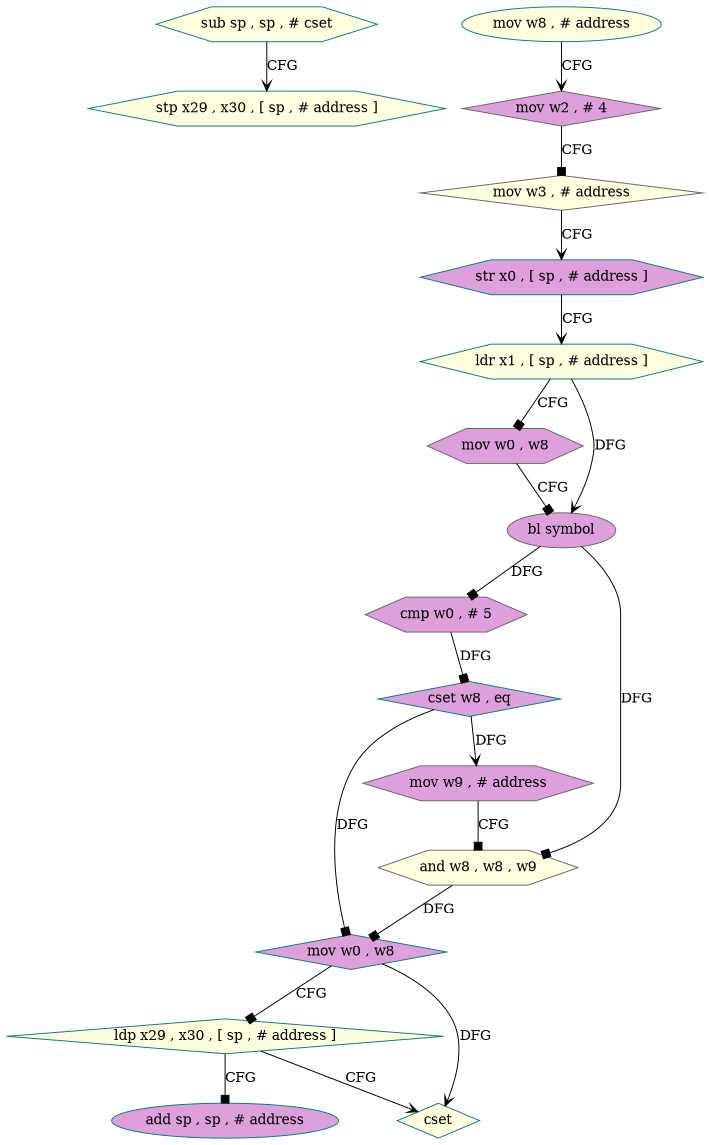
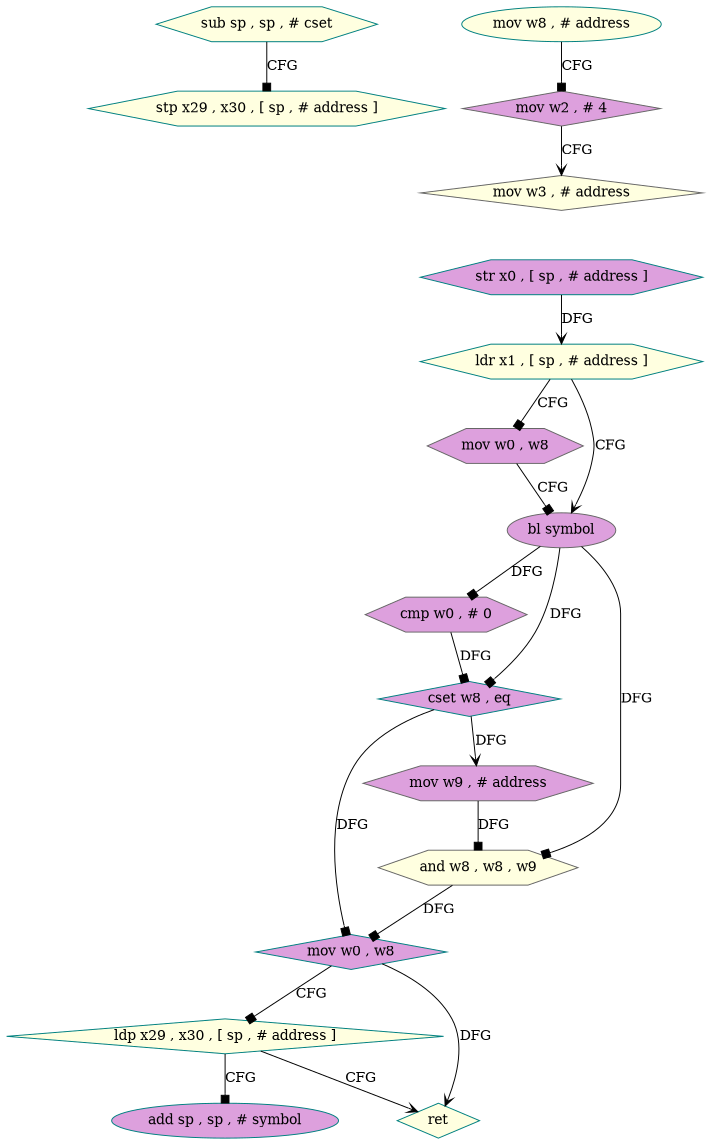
edge "sub sp , sp , # cset" -> "stp x29 , x30 , [ sp , # address ]": arrowhead vee -> box
edge "mov w8 , # address" -> "mov w2 , # 4": arrowhead vee -> box
edge "mov w2 , # 4" -> "mov w3 , # address": arrowhead box -> vee
edge "mov w3 , # address" -> "str x0 , [ sp , # address ]": removed, label "CFG"
edge "str x0 , [ sp , # address ]" -> "ldr x1 , [ sp , # address ]": label "CFG" -> "DFG"
edge "ldr x1 , [ sp , # address ]" -> "bl symbol": label "DFG" -> "CFG"
node "cmp w0 , # 5": label "cmp w0 , # 5" -> "cmp w0 , # 0"
edge "bl symbol" -> "cset w8 , eq": added, label "DFG"
edge "mov w9 , # address" -> "and w8 , w8 , w9": label "CFG" -> "DFG"
node "add sp , sp , # address": label "add sp , sp , # address" -> "add sp , sp , # symbol"
node "cset": label "cset" -> "ret"
